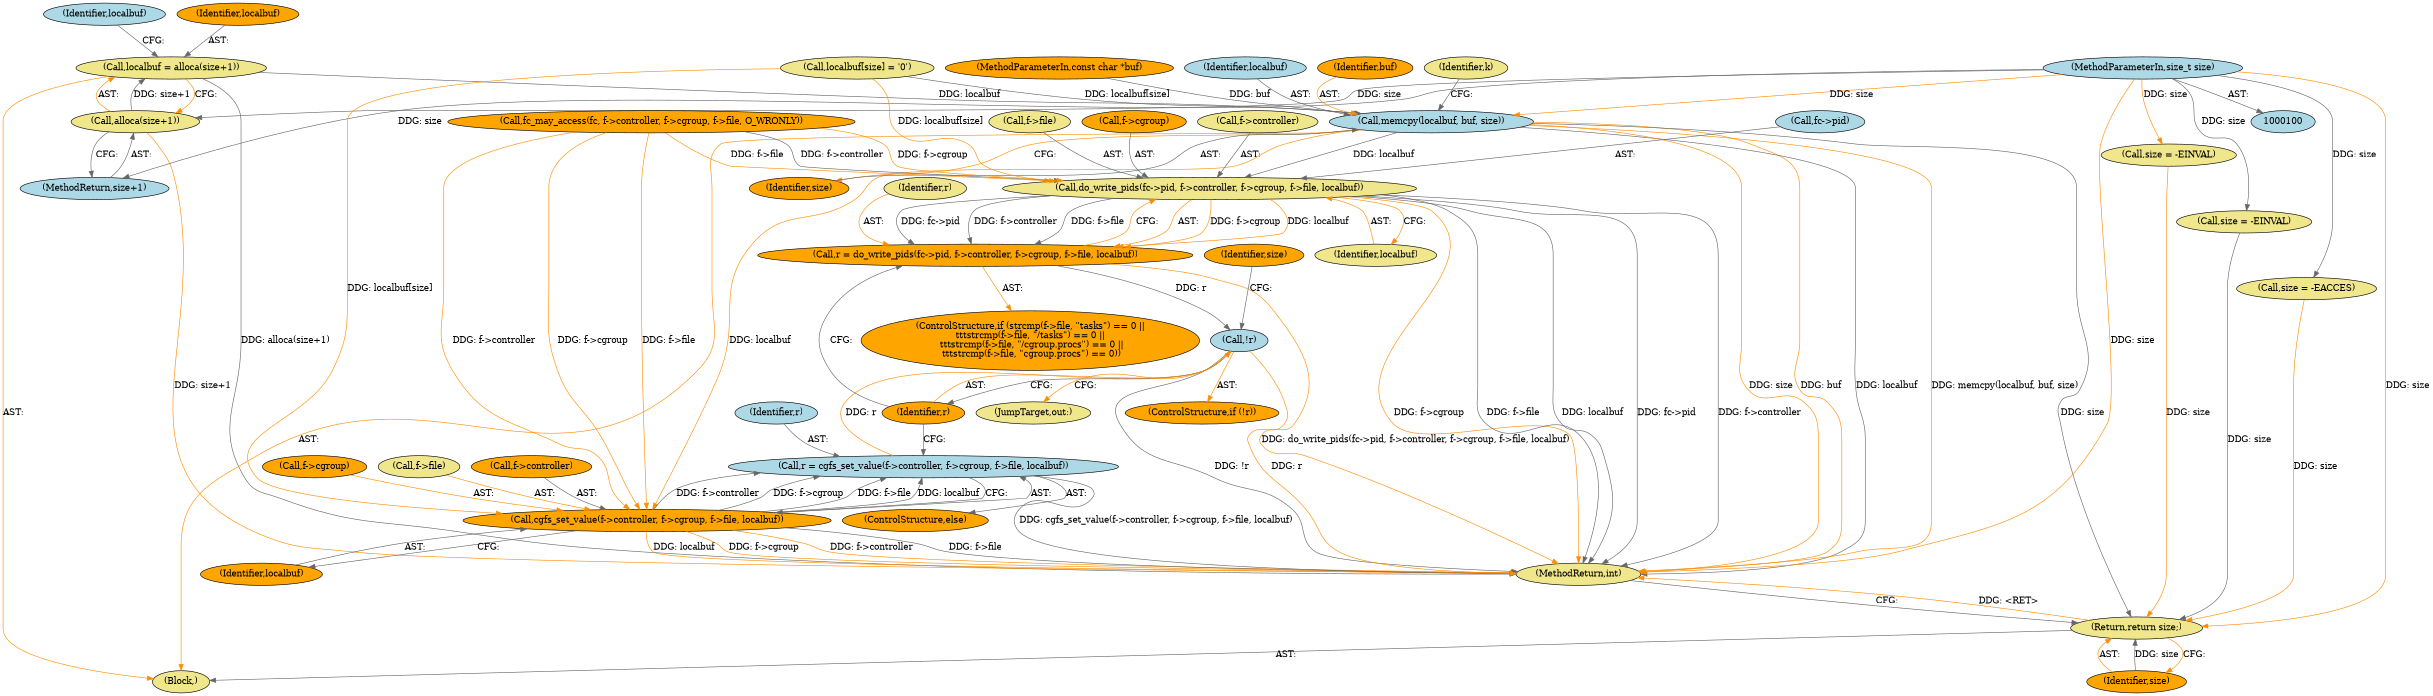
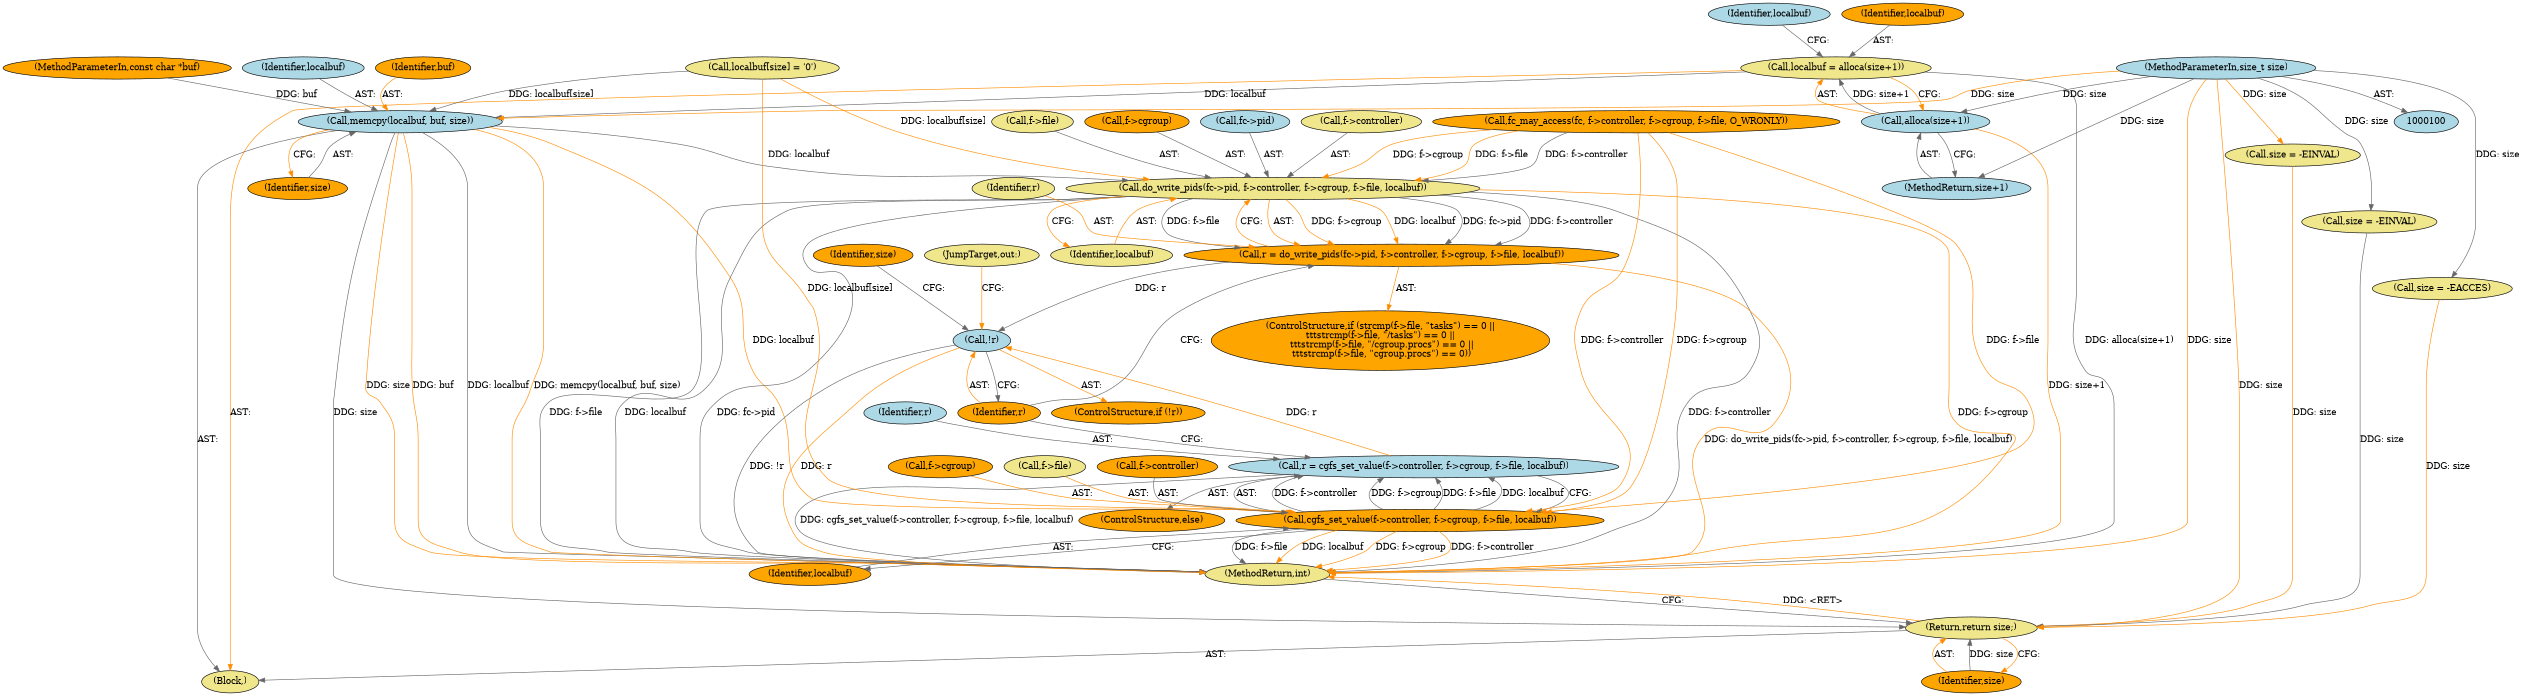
node "(Identifier,k)": removed
node "(Call,alloca(size+1))": fillcolor khaki -> lightblue
edge "(Call,memcpy(localbuf, buf, size))" -> "(Block,)": color darkorange -> gray40
edge "(Call,!r)" -> "(JumpTarget,out:)": reversed
